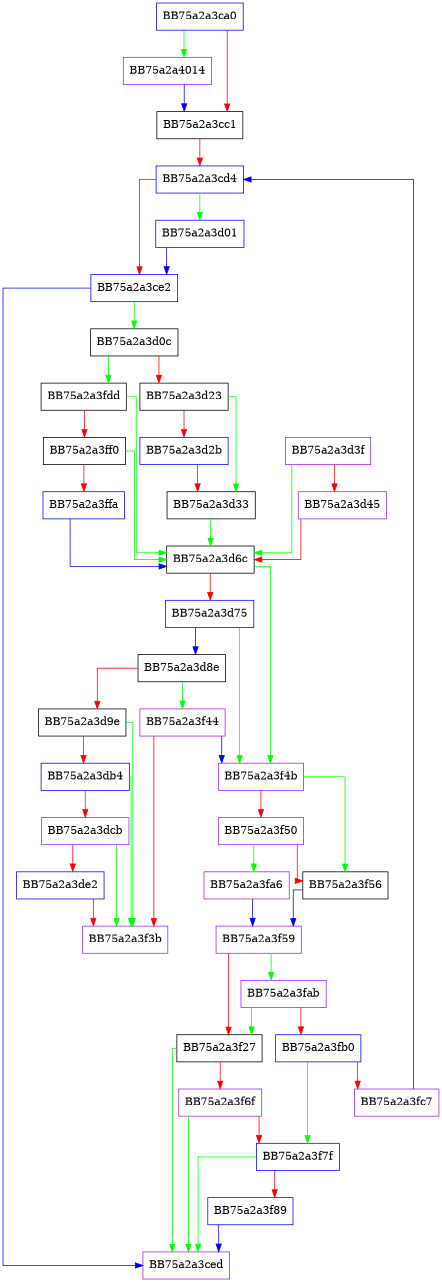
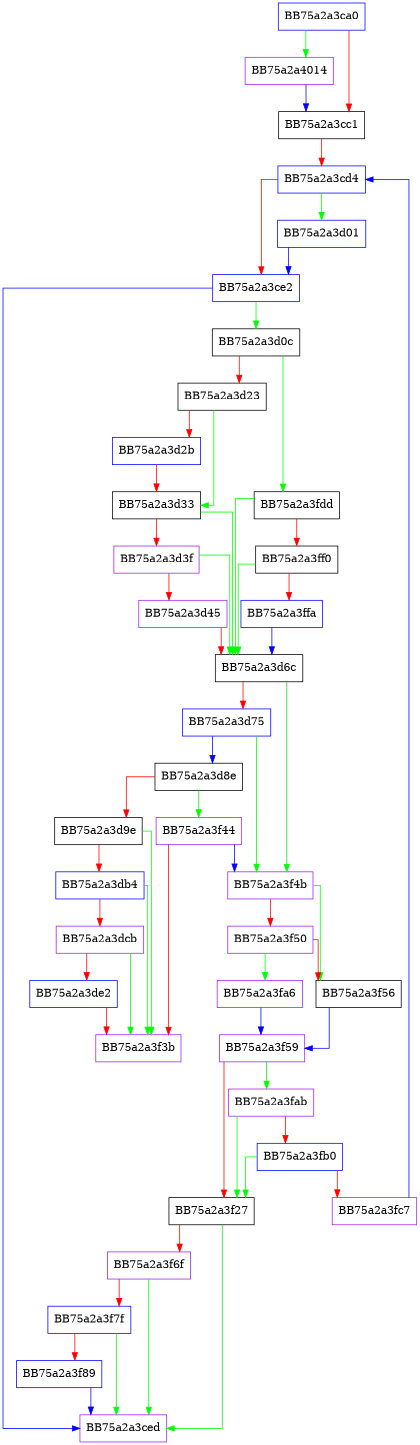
edge "BB75a2a3d33" -> "BB75a2a3d3f": added
edge "BB75a2a3fb0" -> "BB75a2a3f7f": now "BB75a2a3fb0" -> "BB75a2a3f27"
